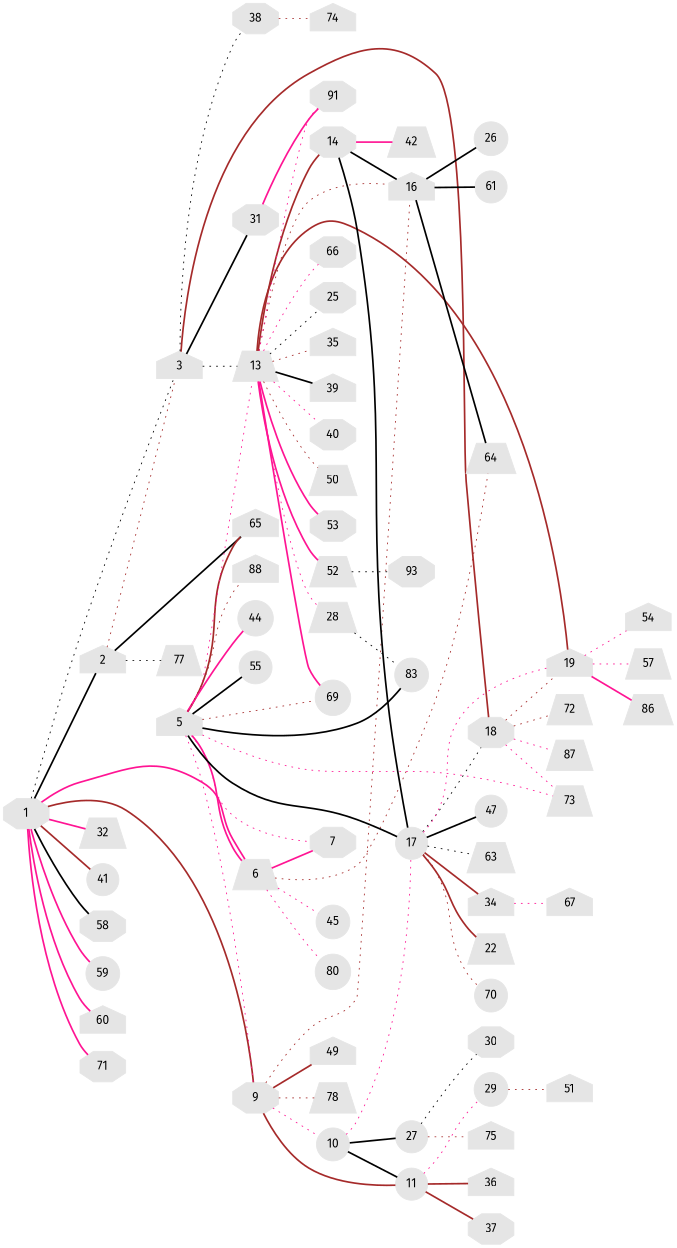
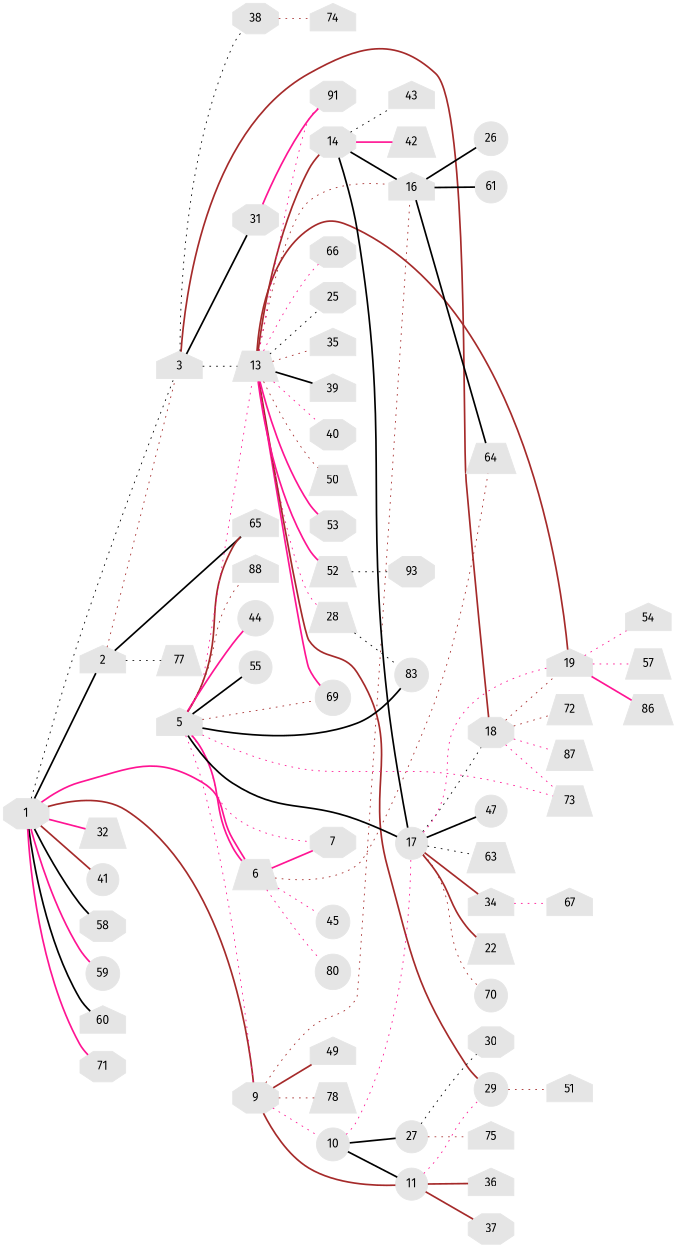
node "43": added
edge "13" -- "29": added
edge "1" -- "60": color deeppink -> black
